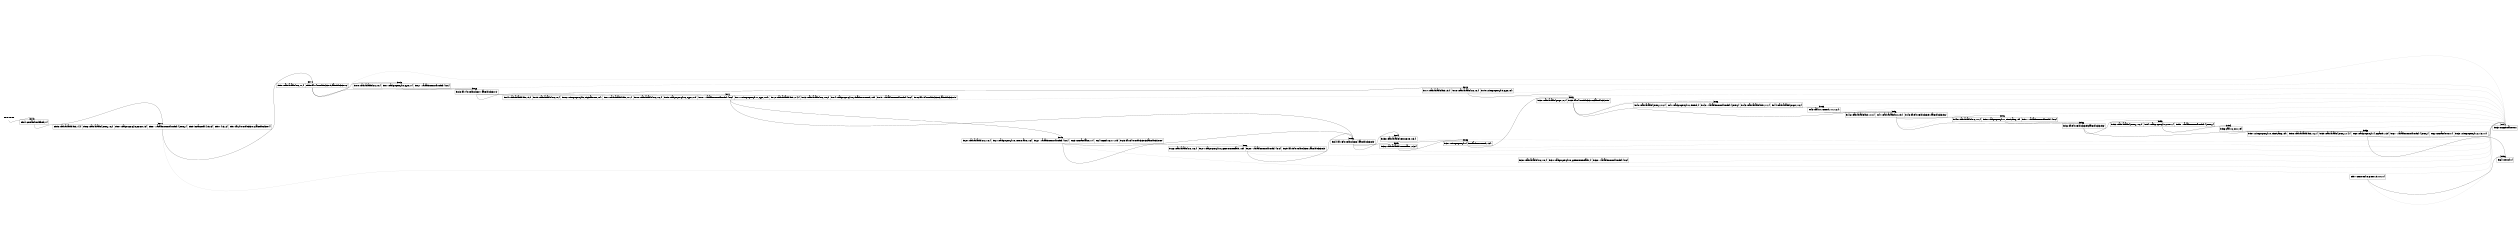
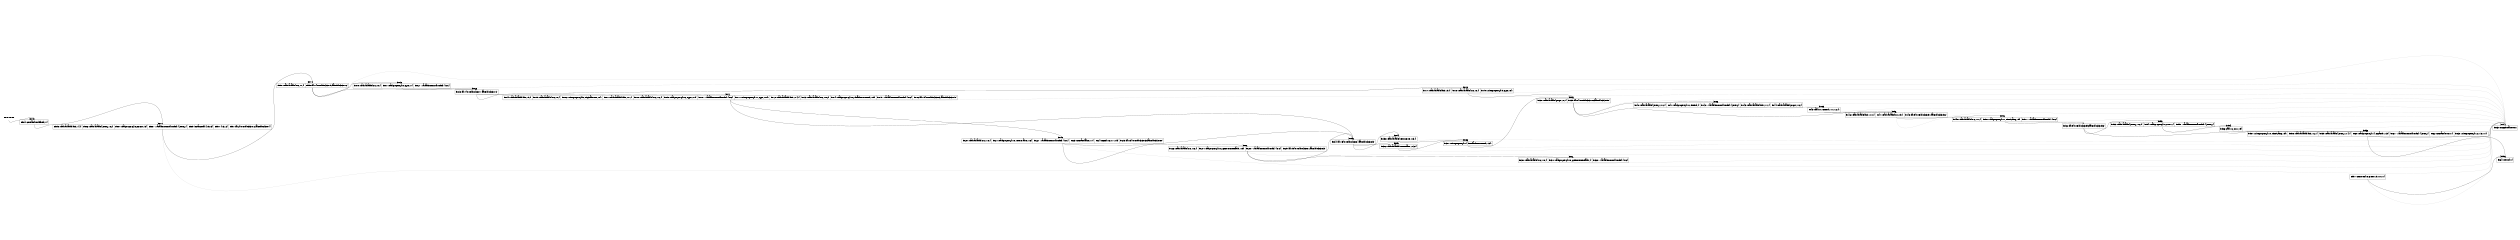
edge "9046: read-variable['this',v10,-]" -> "9052: if[v9](true-block:3095,false-block:3093)": removed
edge "9026: read-variable['src',v16,-]" -> "9030: read-variable['src',v18,-]": added
